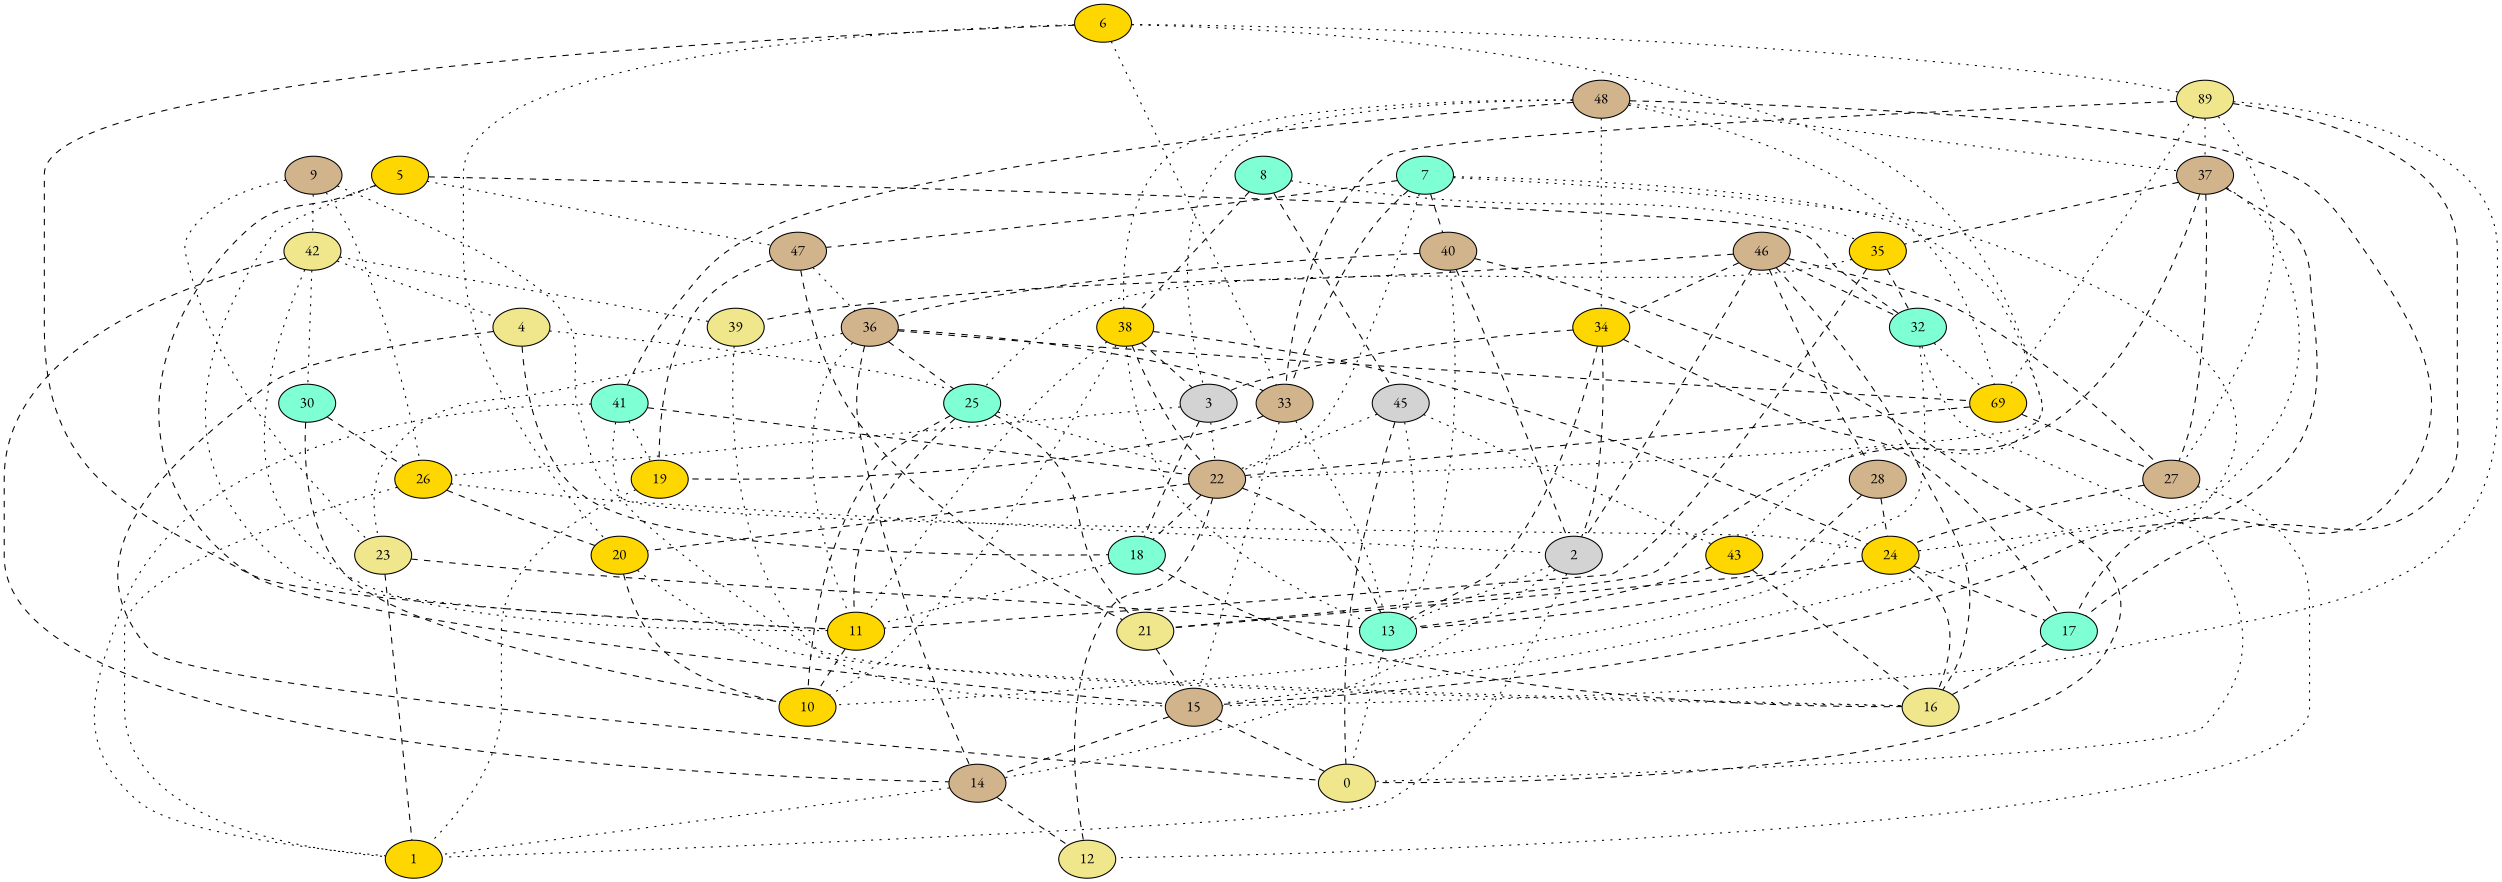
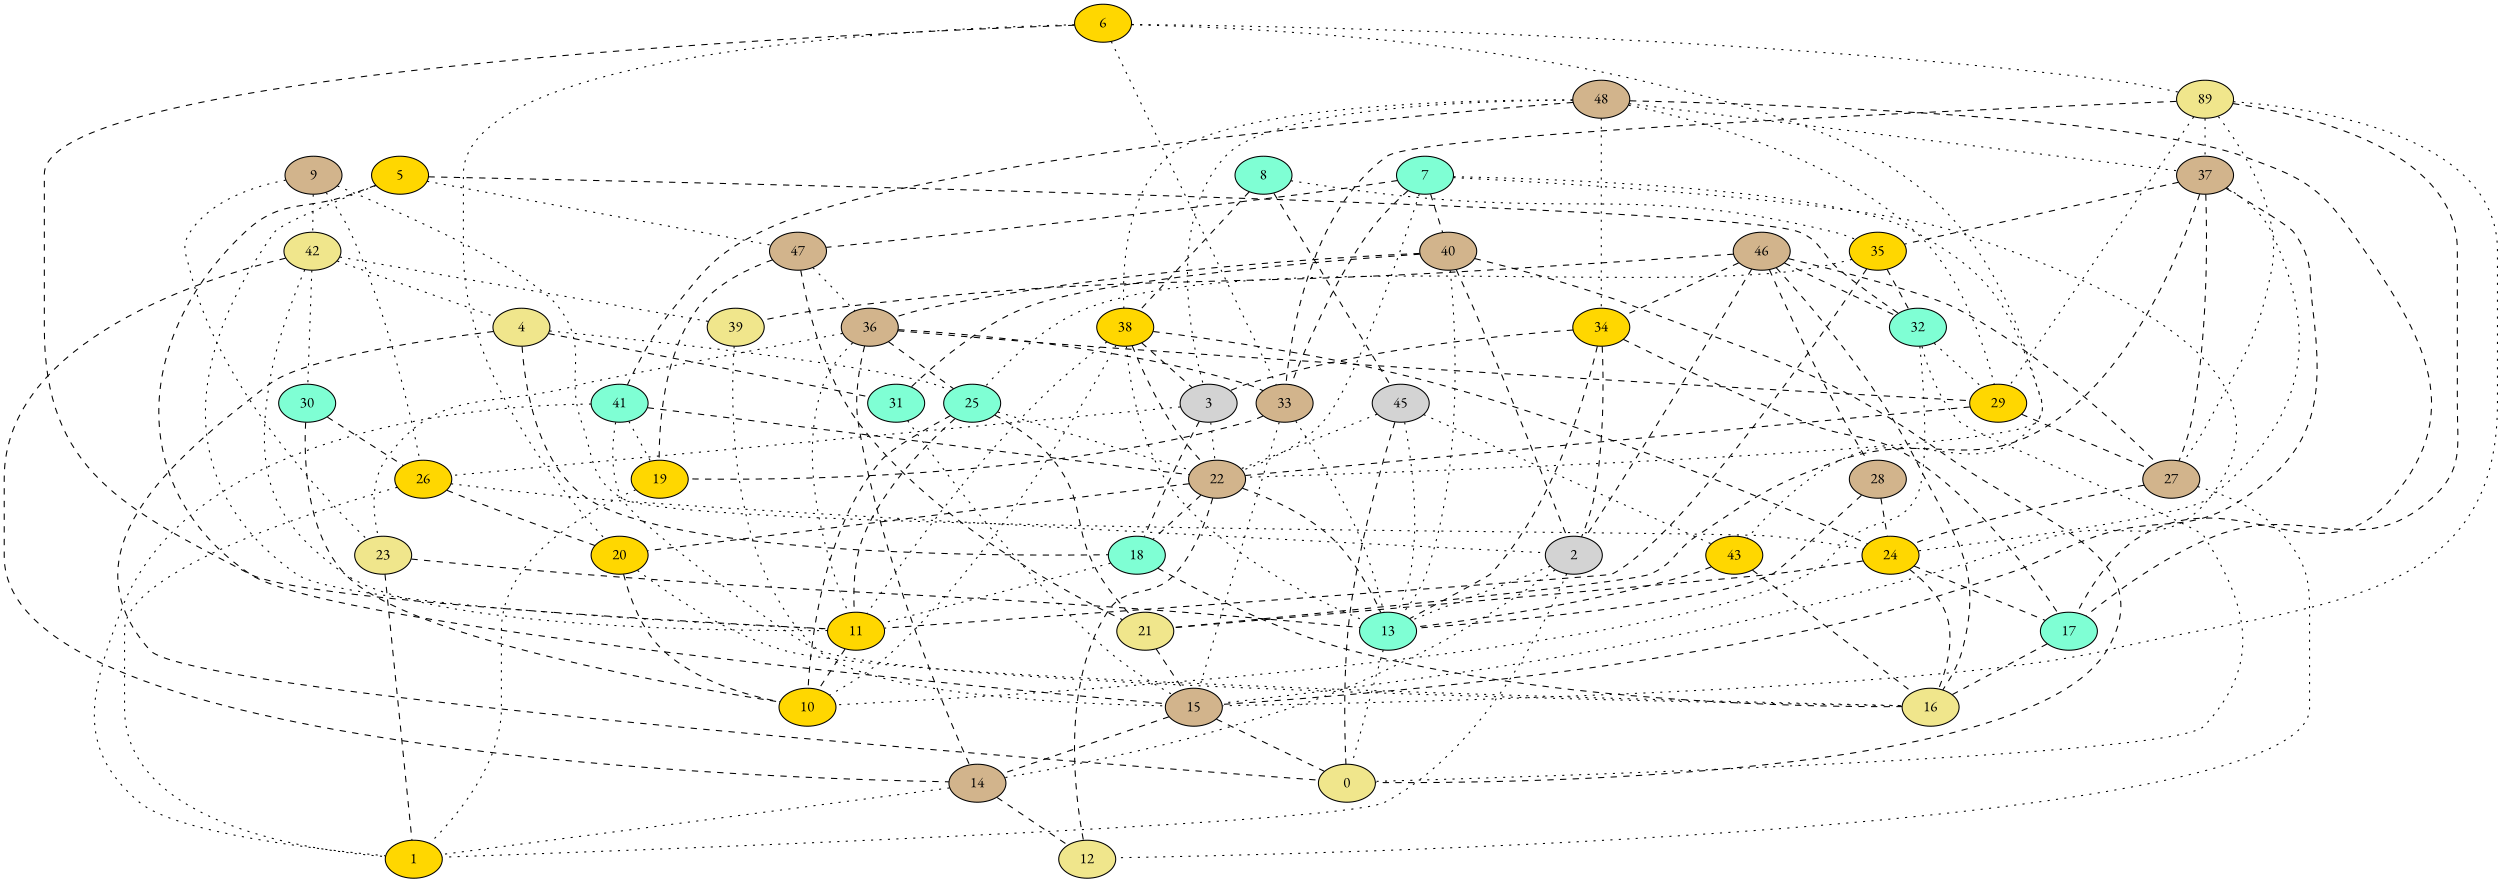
node "31": added
node "69": label "69" -> "29"
